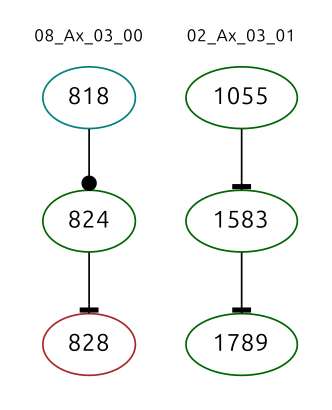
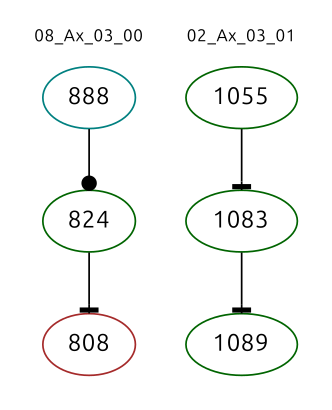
node "818": label "818" -> "888"
node "1583": label "1583" -> "1083"
node "828": label "828" -> "808"
node "1789": label "1789" -> "1089"
